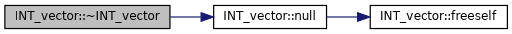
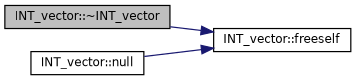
edge "INT_vector::~INT_vector" -> "INT_vector::null": now "INT_vector::~INT_vector" -> "INT_vector::freeself"
